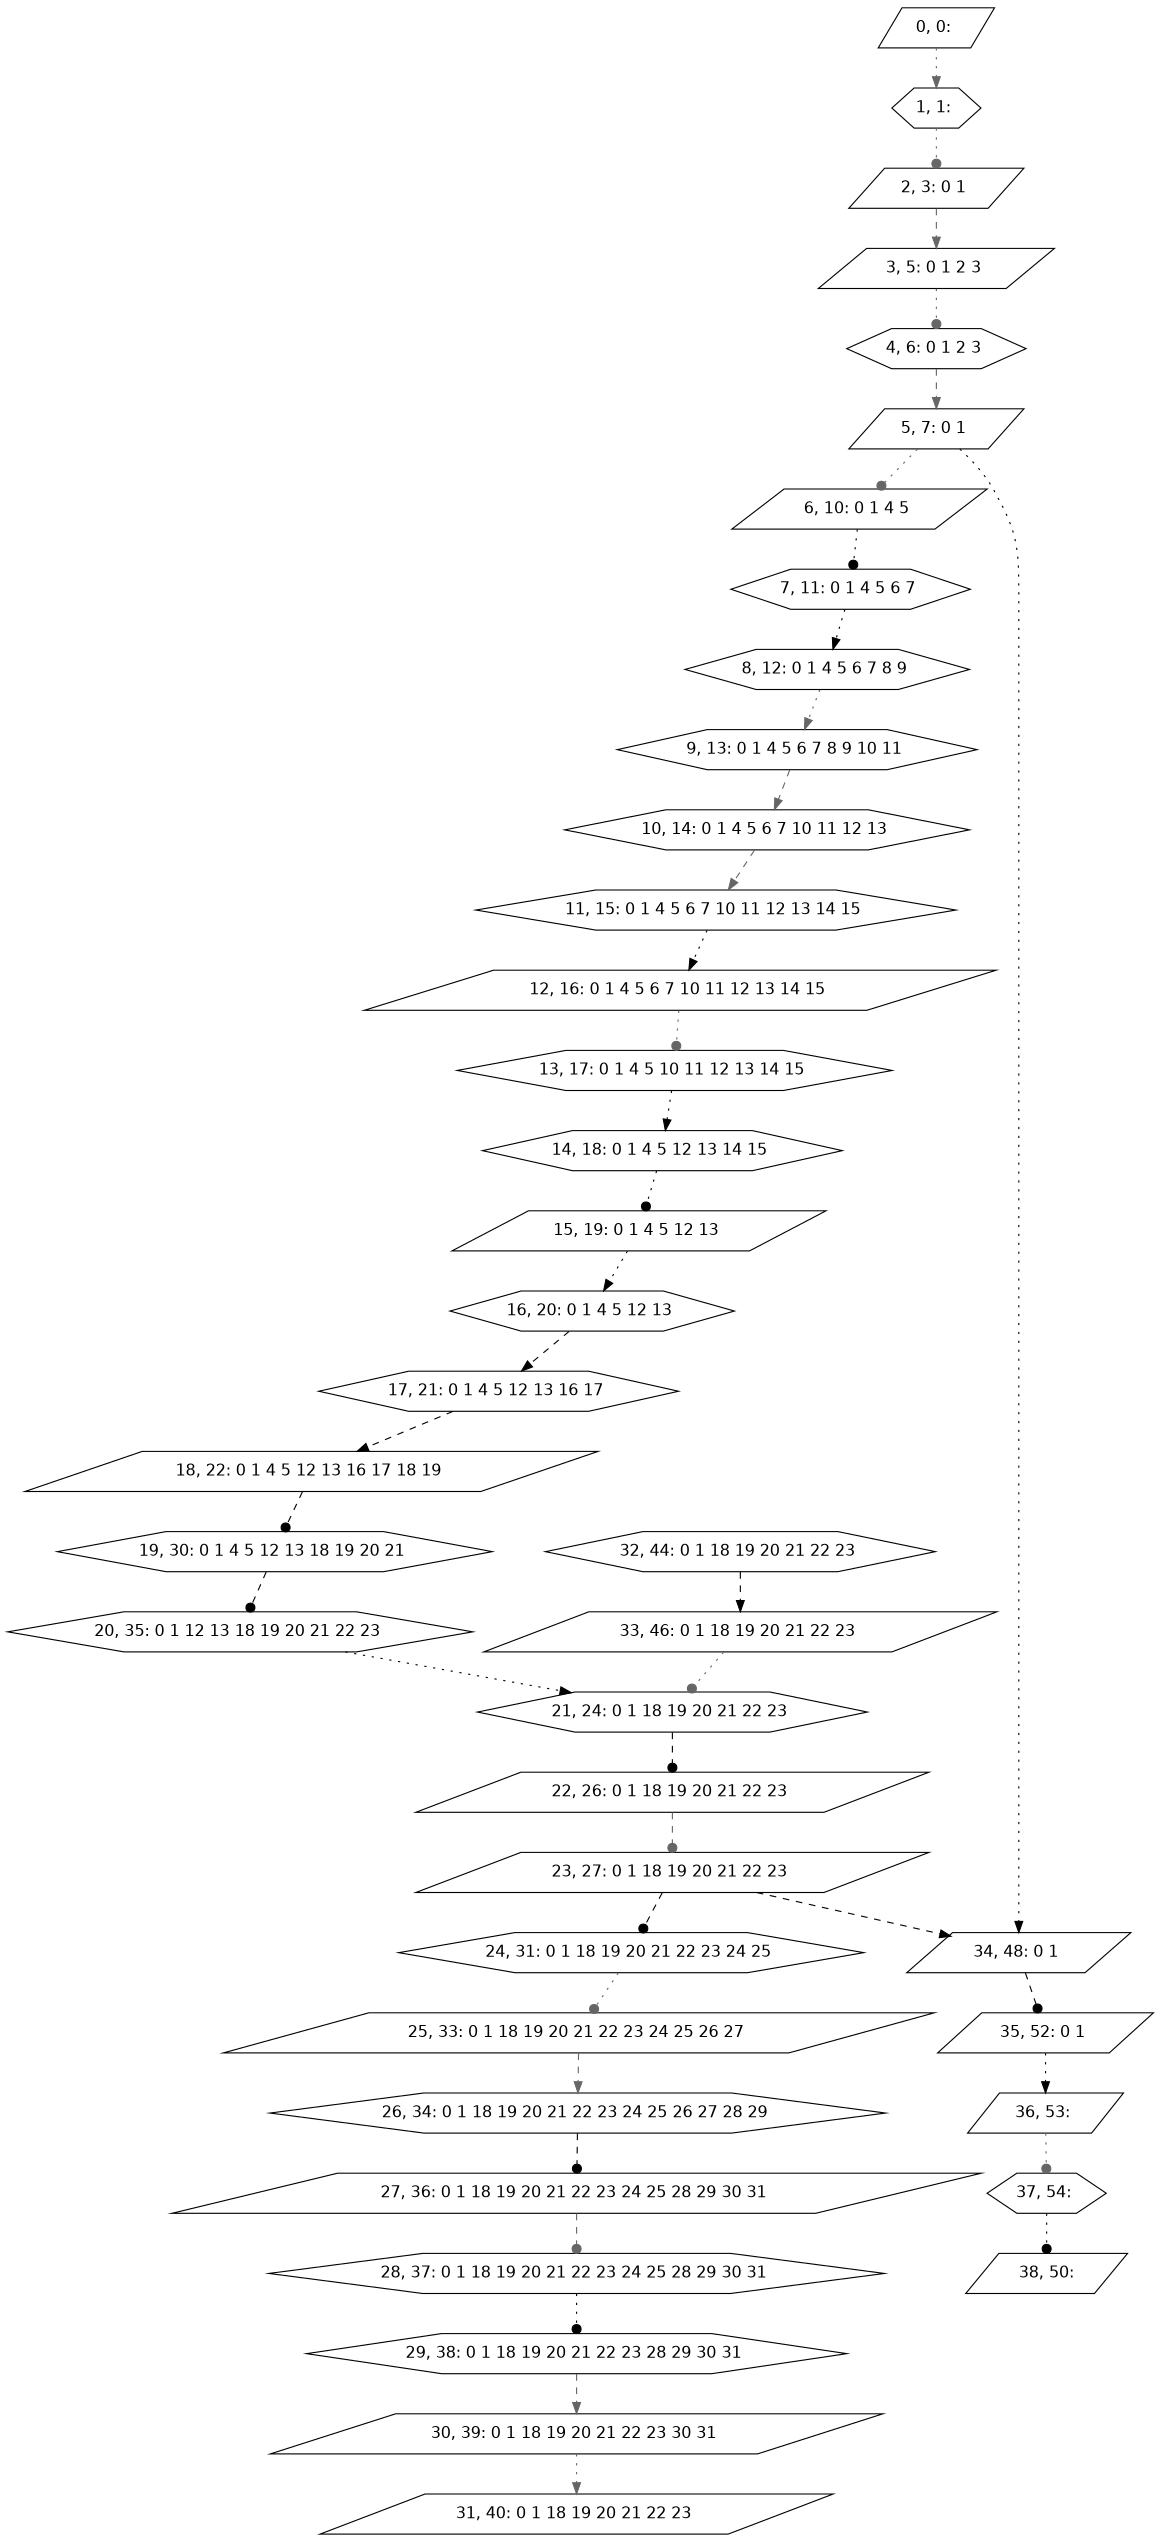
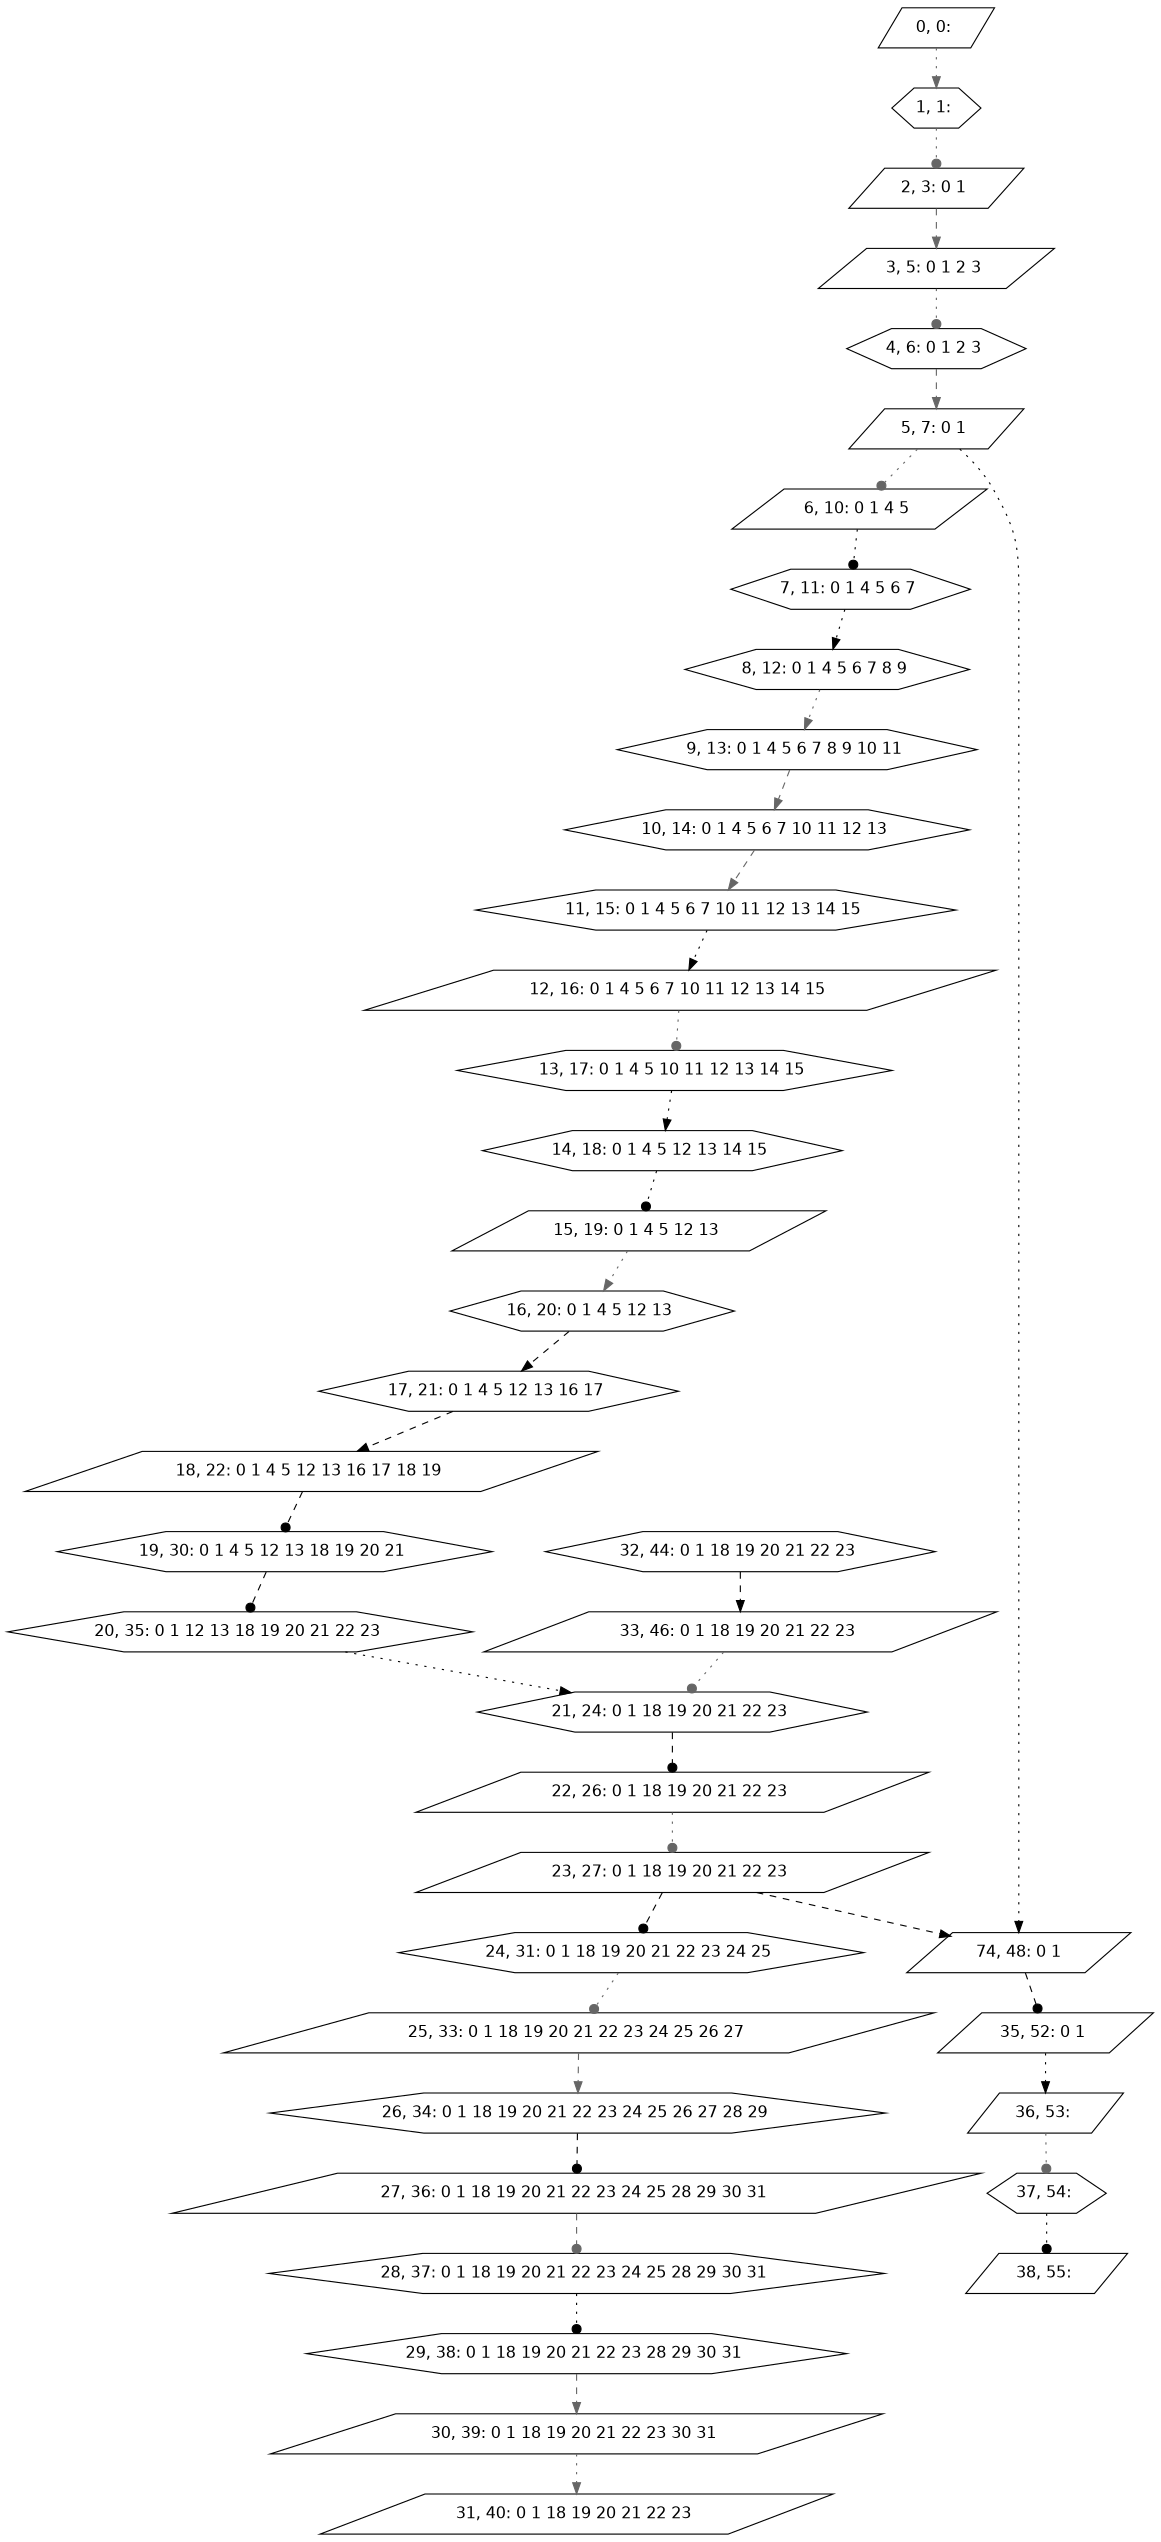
edge "15, 19: 0 1 4 5 12 13" -> "16, 20: 0 1 4 5 12 13": color black -> gray40
edge "22, 26: 0 1 18 19 20 21 22 23" -> "23, 27: 0 1 18 19 20 21 22 23": style dashed -> dotted
node "34, 48: 0 1": label "34, 48: 0 1" -> "74, 48: 0 1"
node "38, 50:": label "38, 50:" -> "38, 55:"
